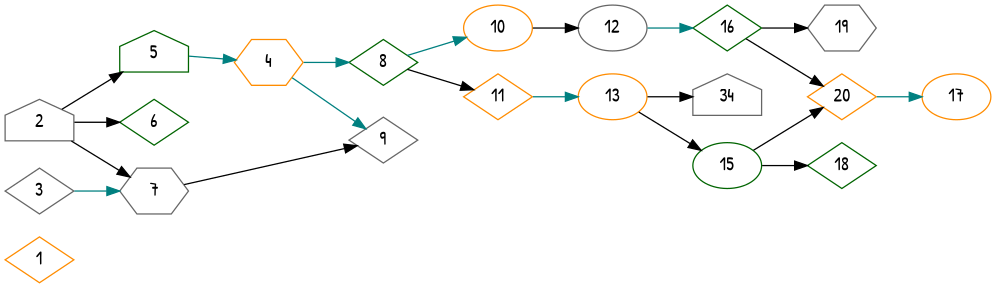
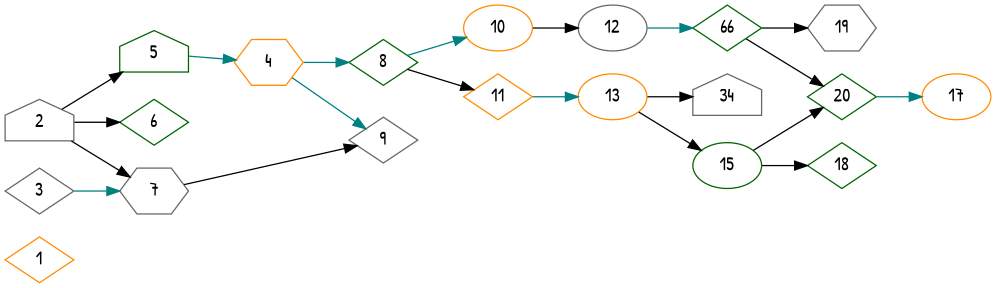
node "16": label "16" -> "66"
node "20": color darkorange -> darkgreen
